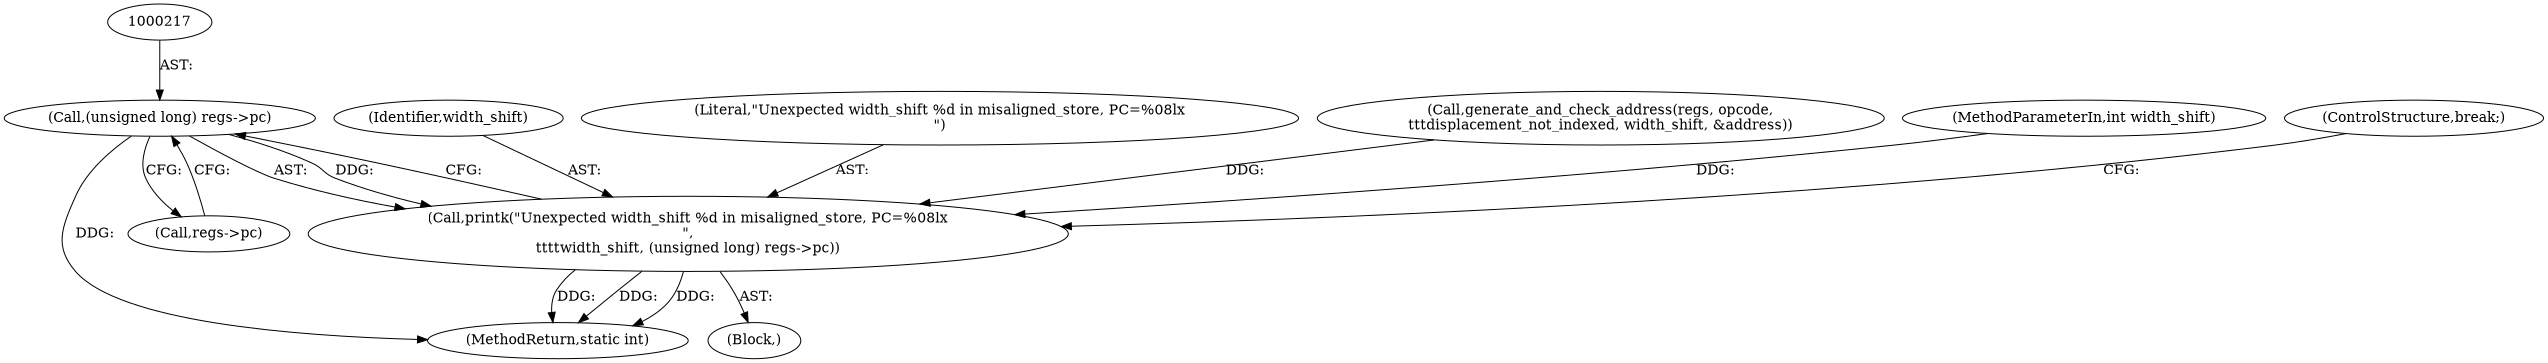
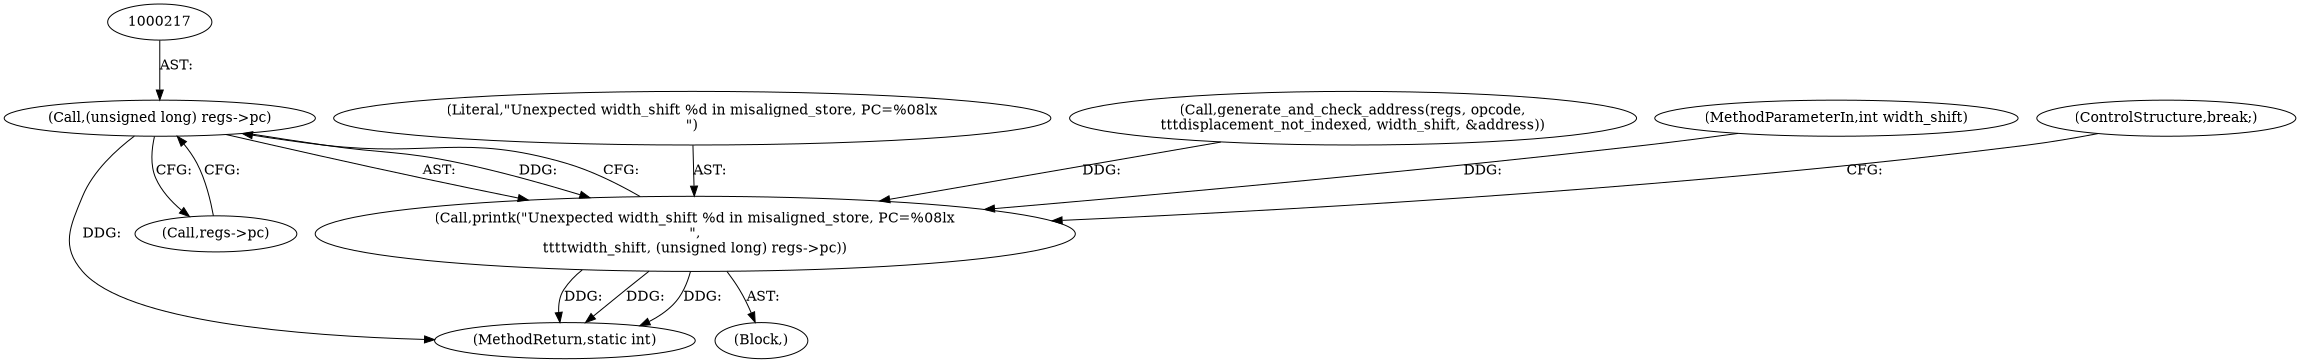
node "(Identifier,width_shift)": removed
